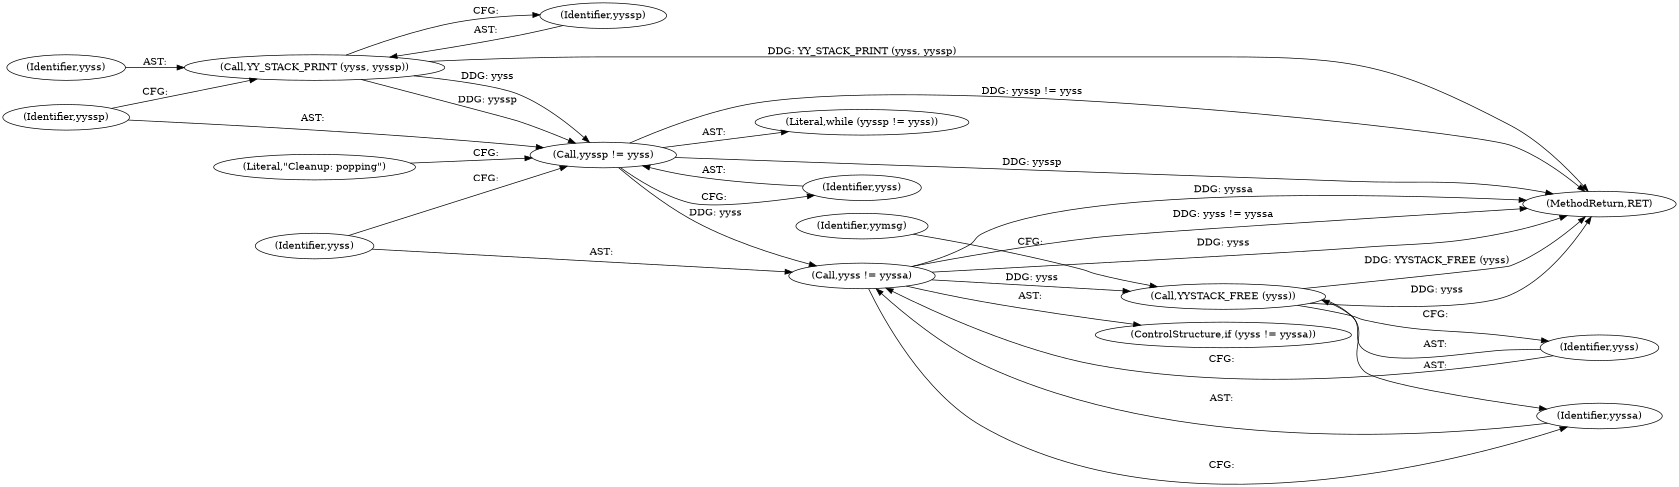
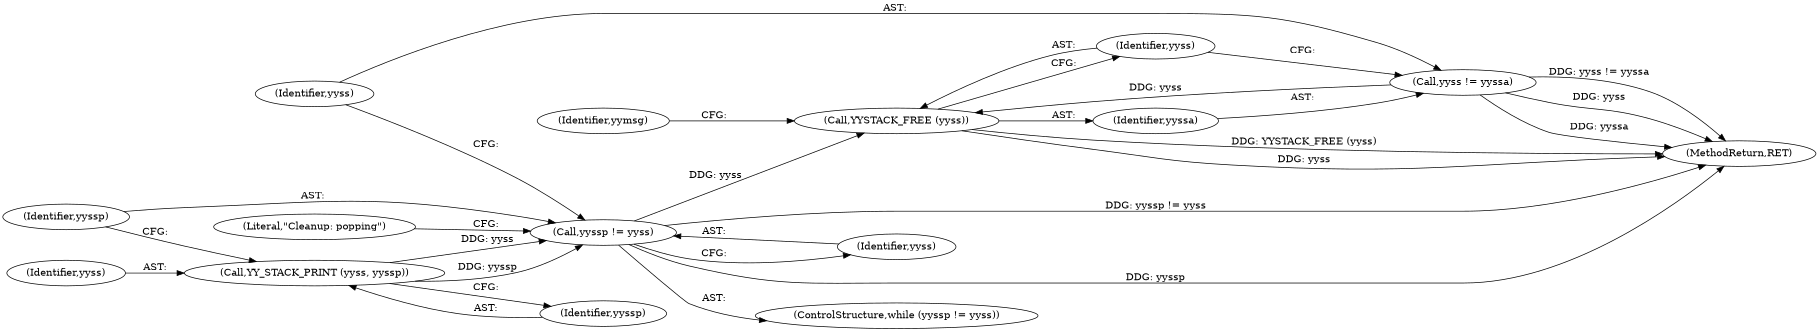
edge "(Call,YY_STACK_PRINT (yyss, yyssp))" -> "(MethodReturn,RET)": removed, label "DDG: YY_STACK_PRINT (yyss, yyssp)"
node "(Literal,while (yyssp != yyss))": label "(Literal,while (yyssp != yyss))" -> "(ControlStructure,while (yyssp != yyss))"
edge "(Call,yyssp != yyss)" -> "(Call,yyss != yyssa)": now "(Call,yyssp != yyss)" -> "(Call,YYSTACK_FREE (yyss))"
node "(ControlStructure,if (yyss != yyssa))": removed
edge "(Call,yyss != yyssa)" -> "(Identifier,yyssa)": removed, label "CFG:"
